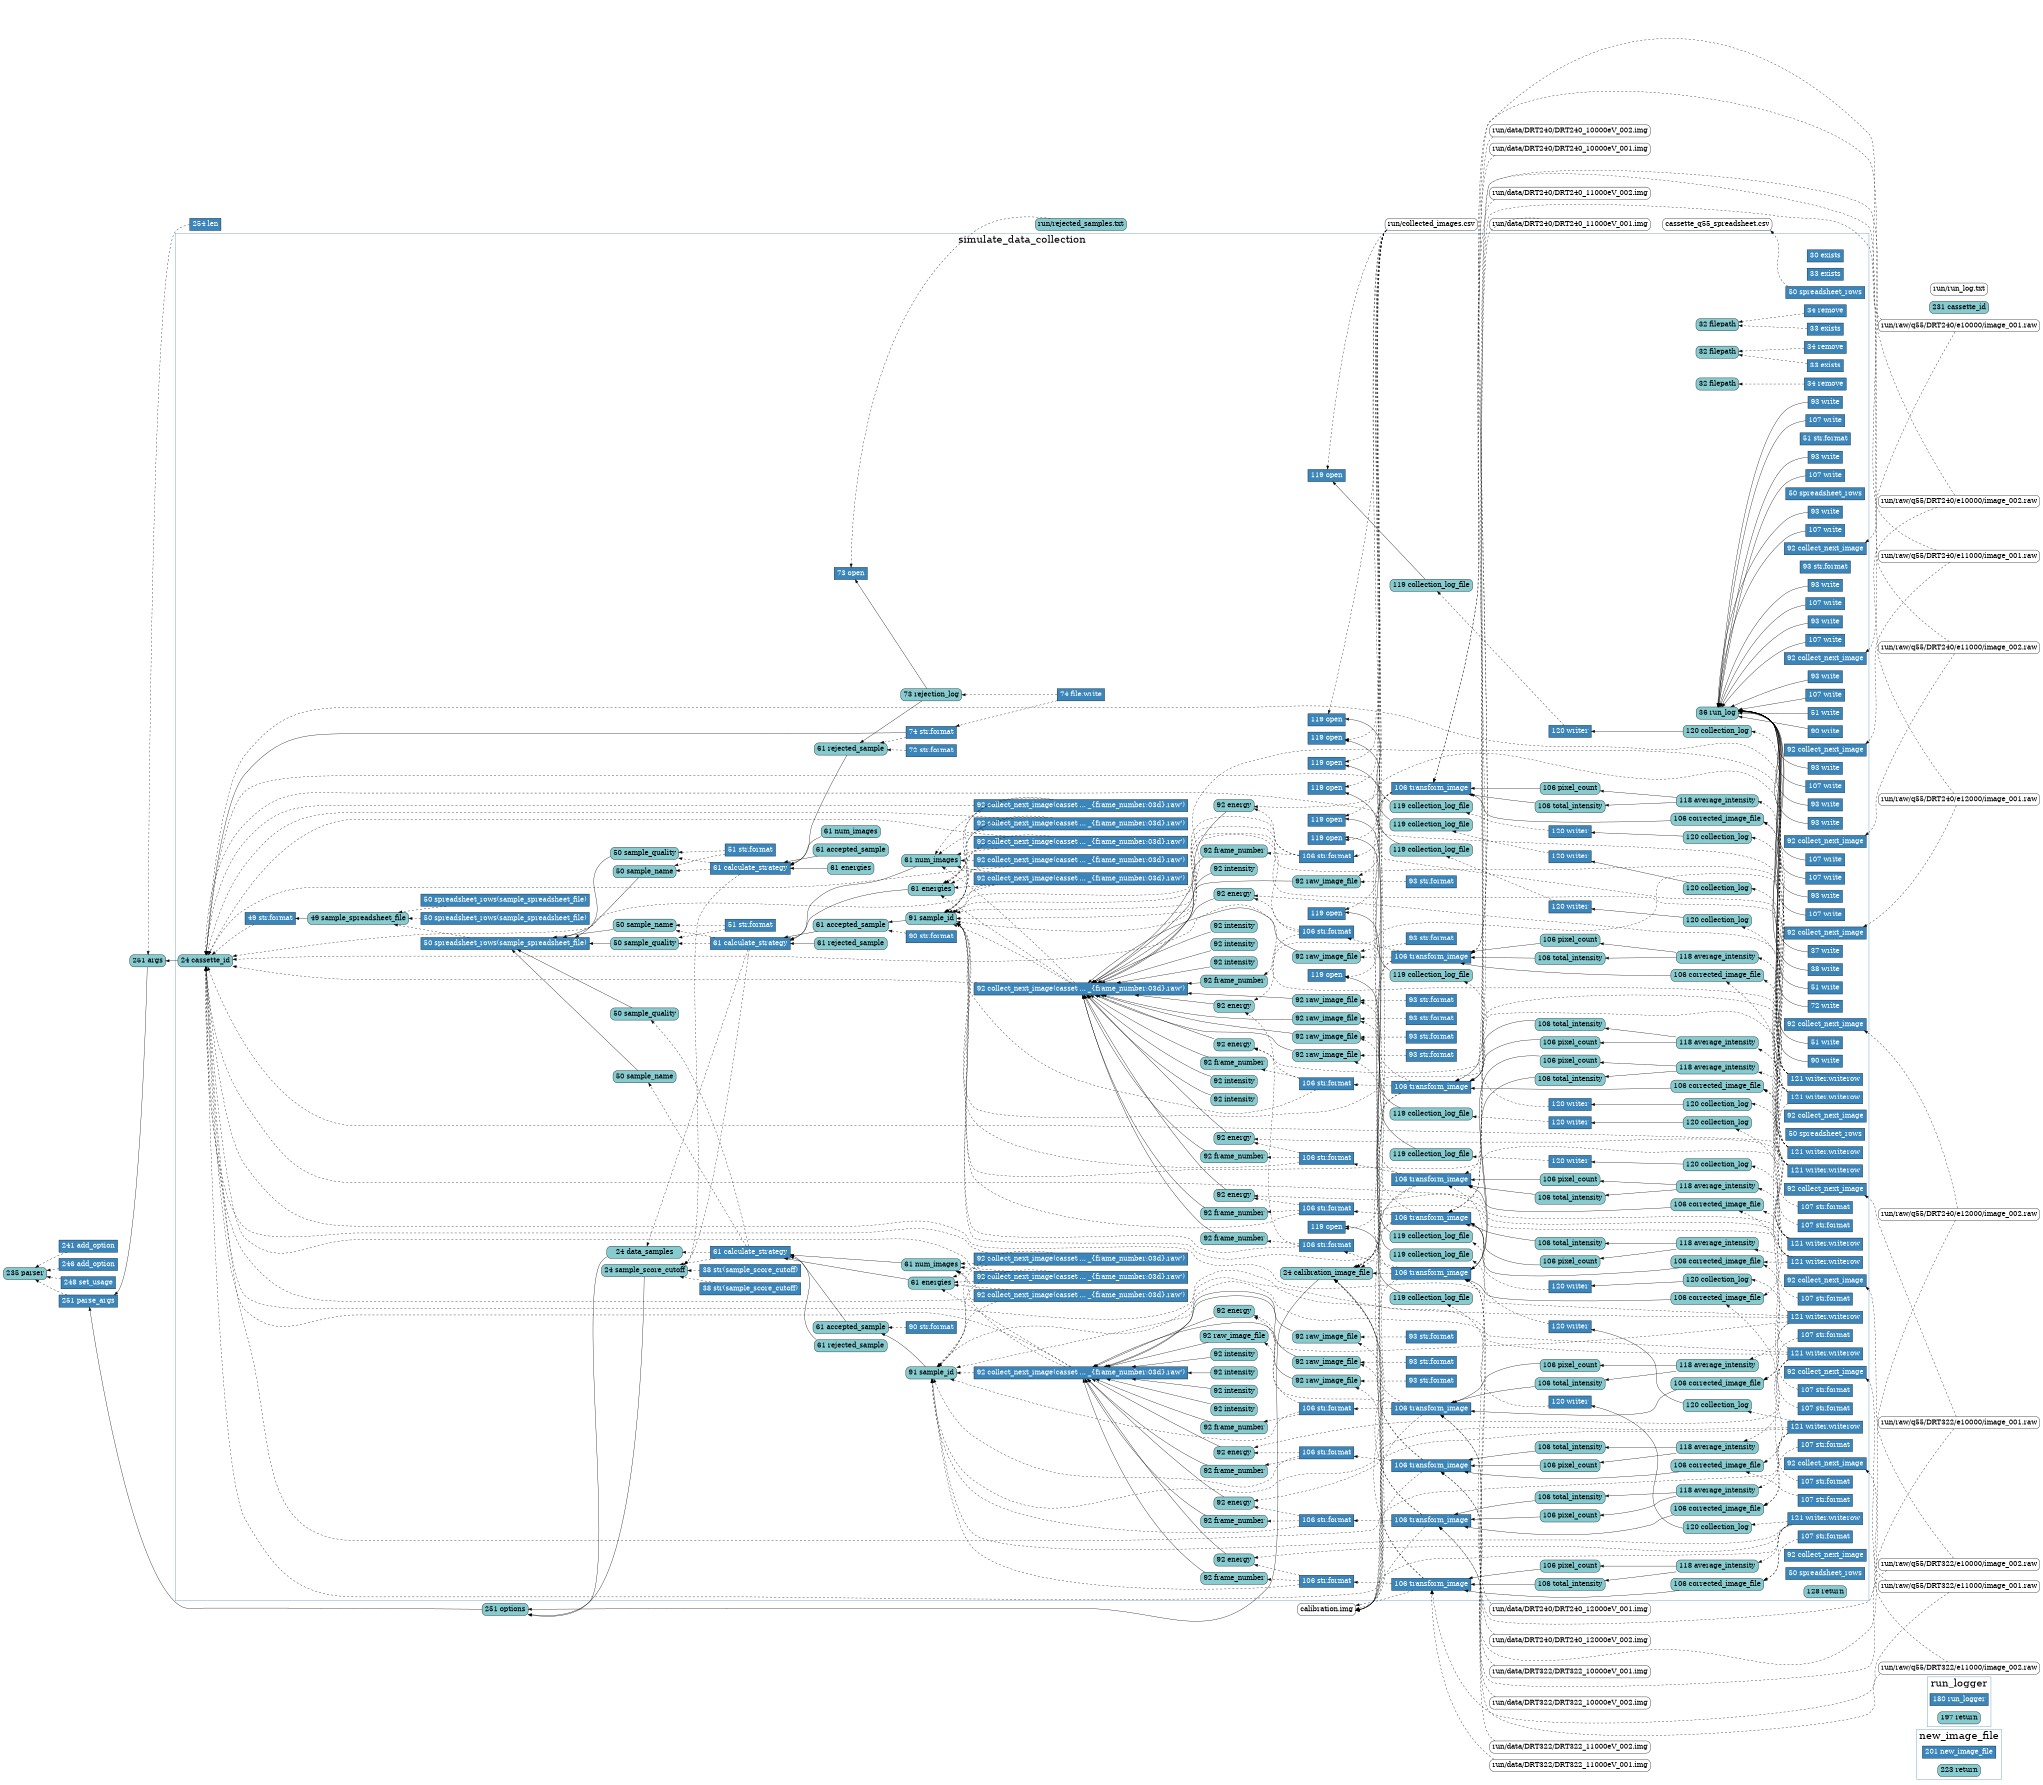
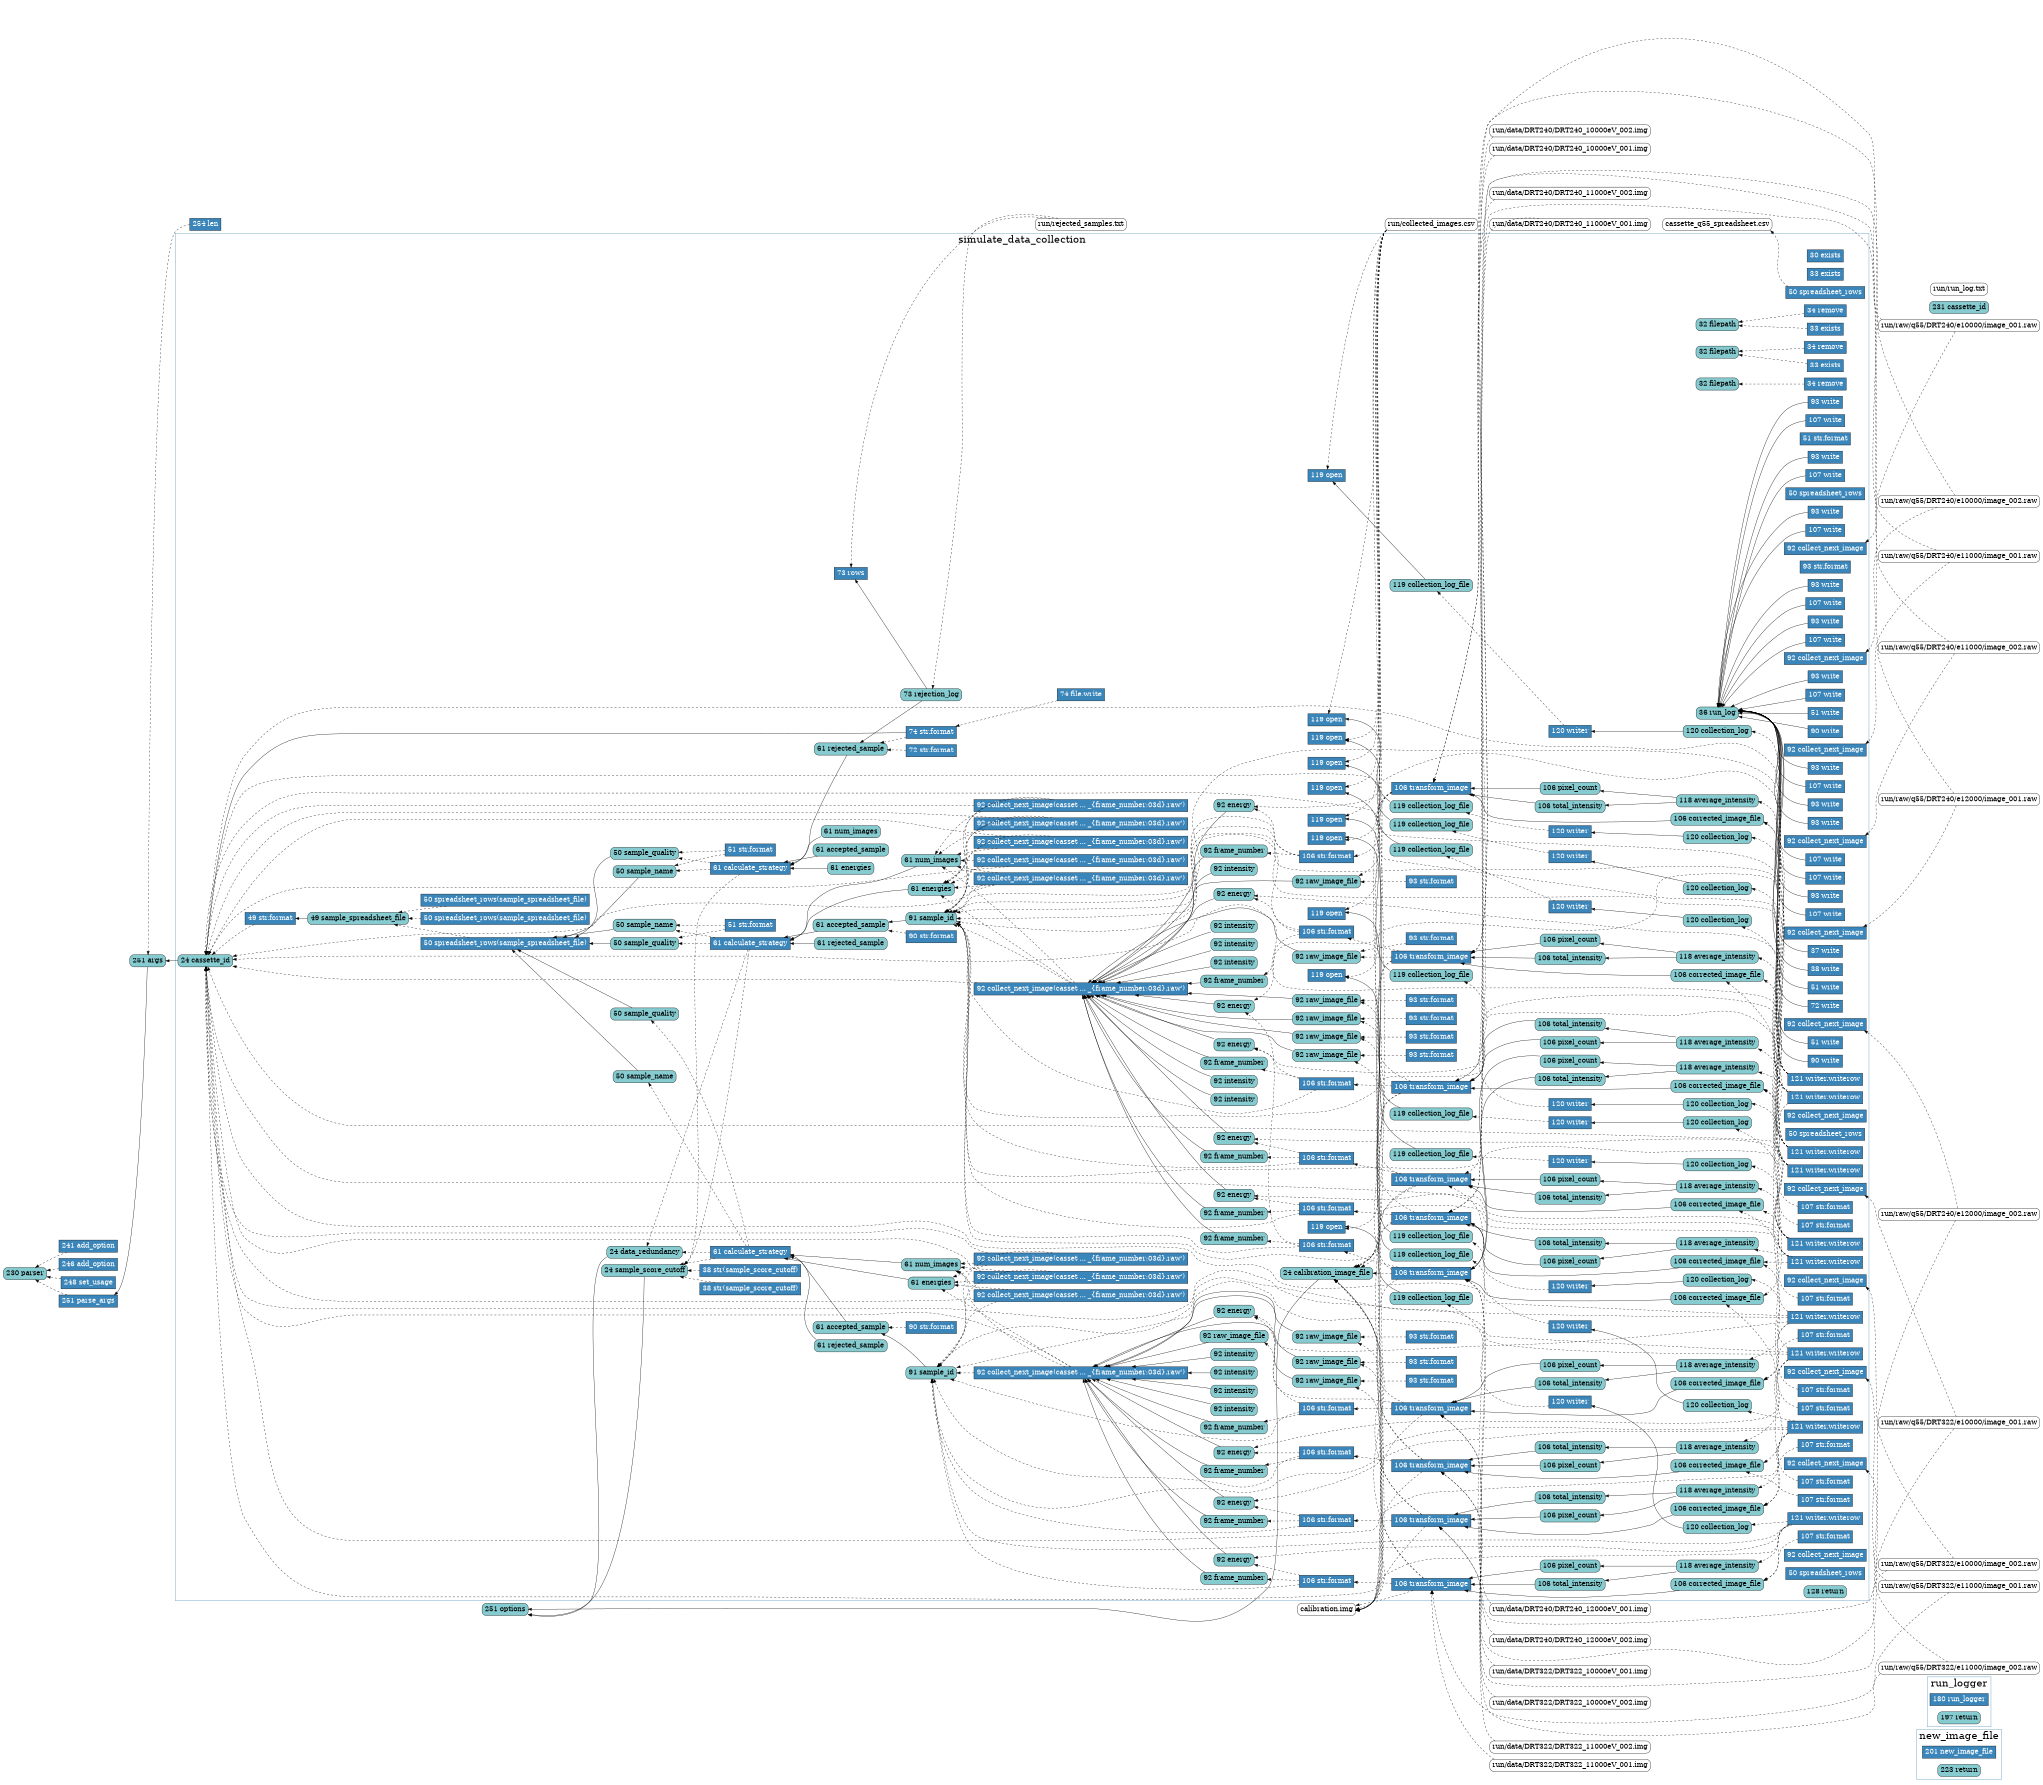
node "run/rejected_samples.txt": fillcolor #85cbd0 -> white
node "73 open": label "73 open" -> "73 rows"
edge "74 file.write" -> "73 rejection_log": now "run/rejected_samples.txt" -> "73 rejection_log"
node "24 data_samples": label "24 data_samples" -> "24 data_redundancy"
node "235 parser": label "235 parser" -> "230 parser"
edge "251 options" -> "251 parse_args": removed
